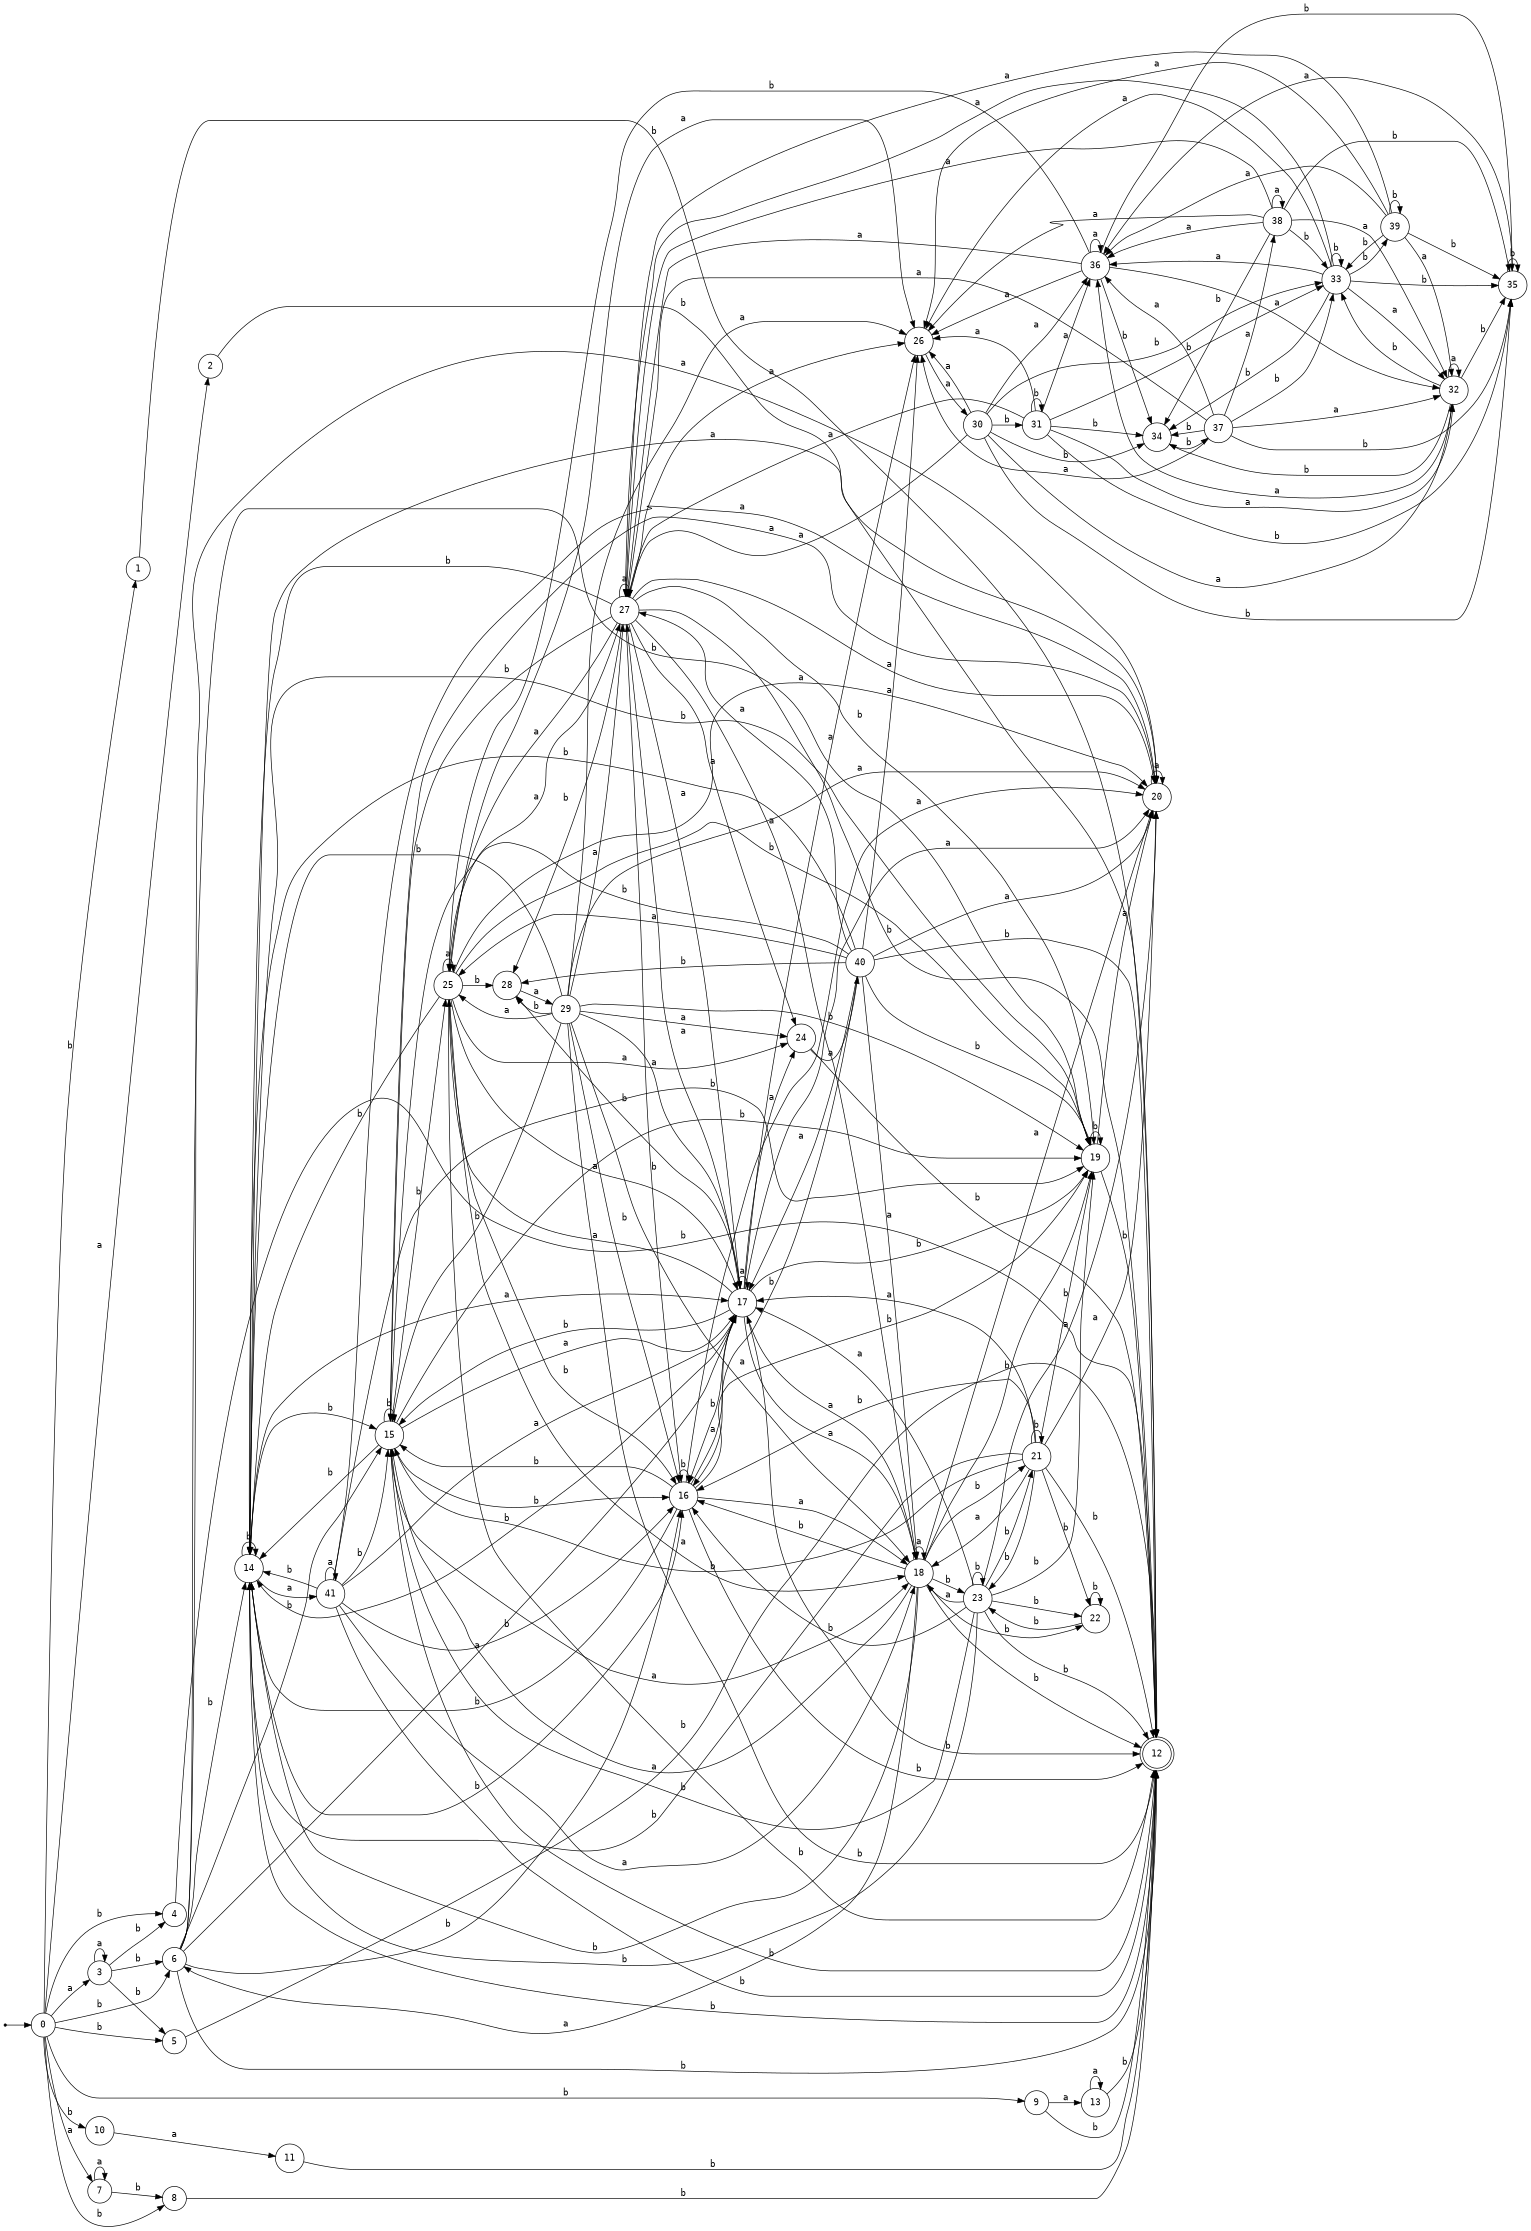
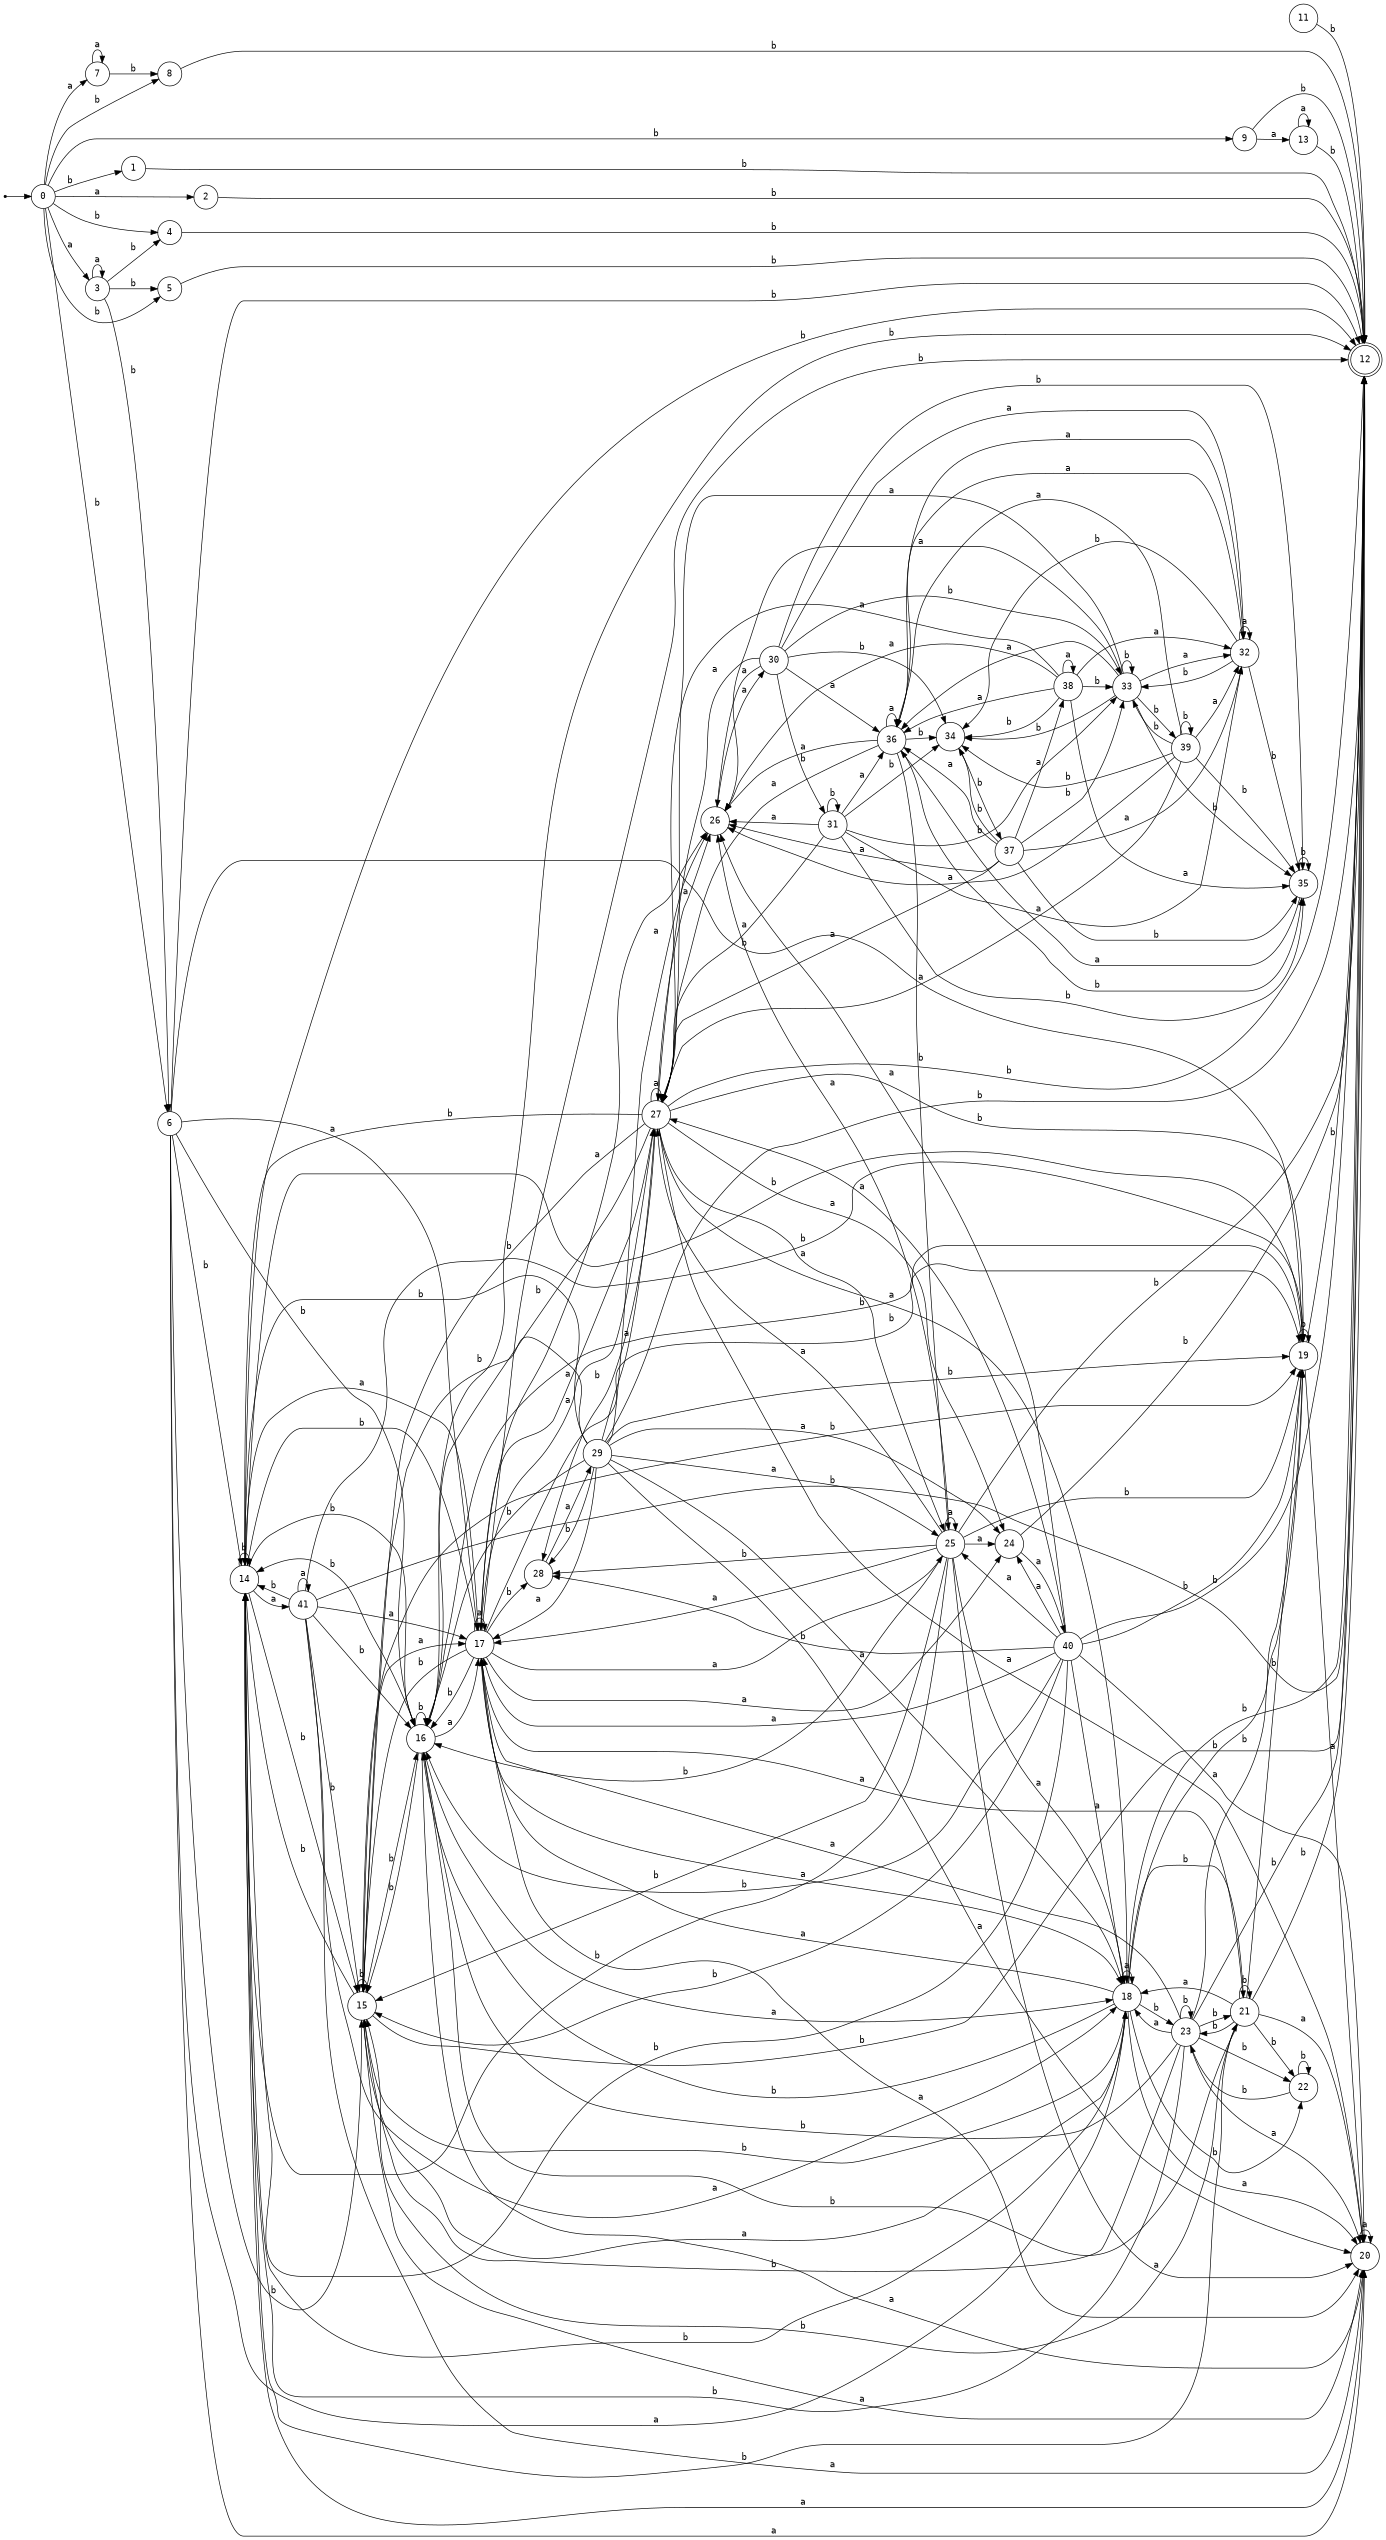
edge "38" -> "35": label "b" -> "a"
edge "39" -> "34": added, label "b"
edge "15" -> "25": reversed
edge "40" -> "24": added, label "a"
edge "18" -> "15": label "a" -> "b"
edge "21" -> "14": reversed
edge "18" -> "6": reversed
node "10": removed
